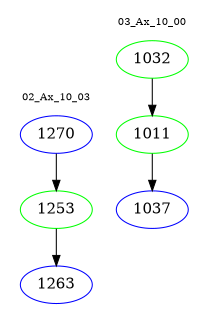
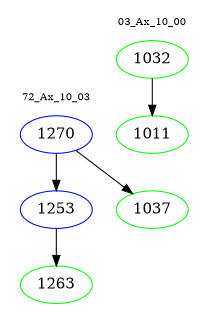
cluster "02_Ax_10_03": label "02_Ax_10_03" -> "72_Ax_10_03"
edge "1011" -> "1037": now "1270" -> "1037"
node "1253": color green -> blue
node "1037": color blue -> green
node "1263": color blue -> green
